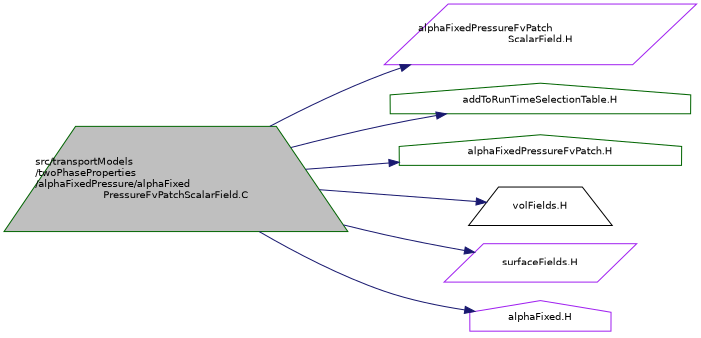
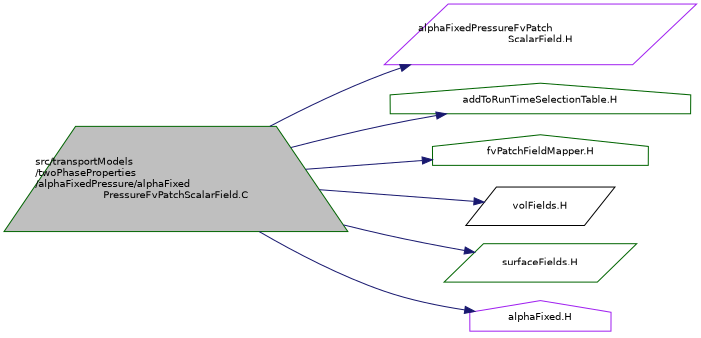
node "alphaFixedPressureFvPatch.H": label "alphaFixedPressureFvPatch.H" -> "fvPatchFieldMapper.H"
node "volFields.H": shape trapezium -> parallelogram
node "surfaceFields.H": color purple -> darkgreen
